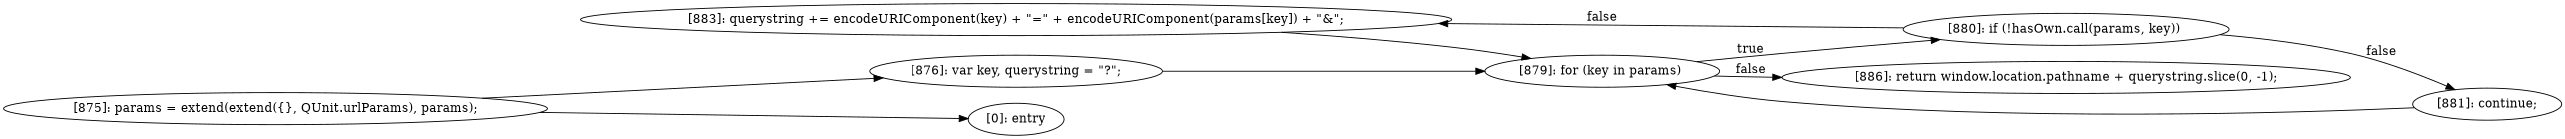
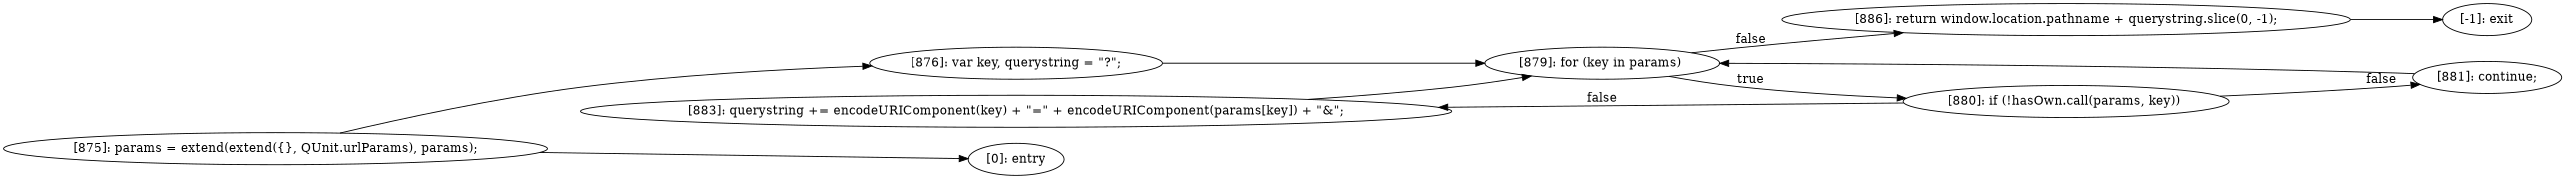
node "[-1]: exit": added
